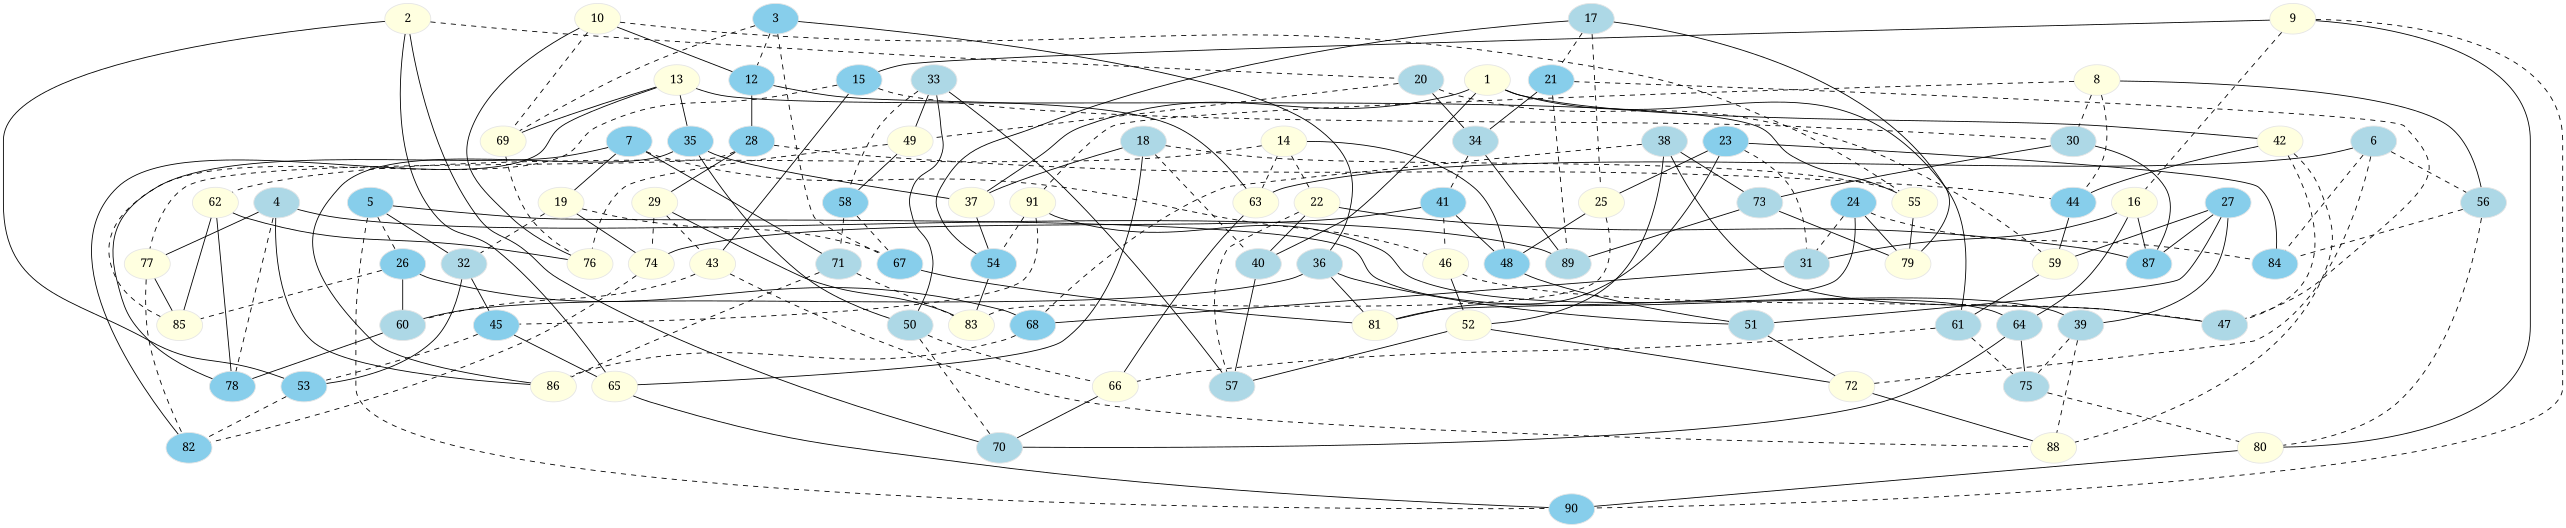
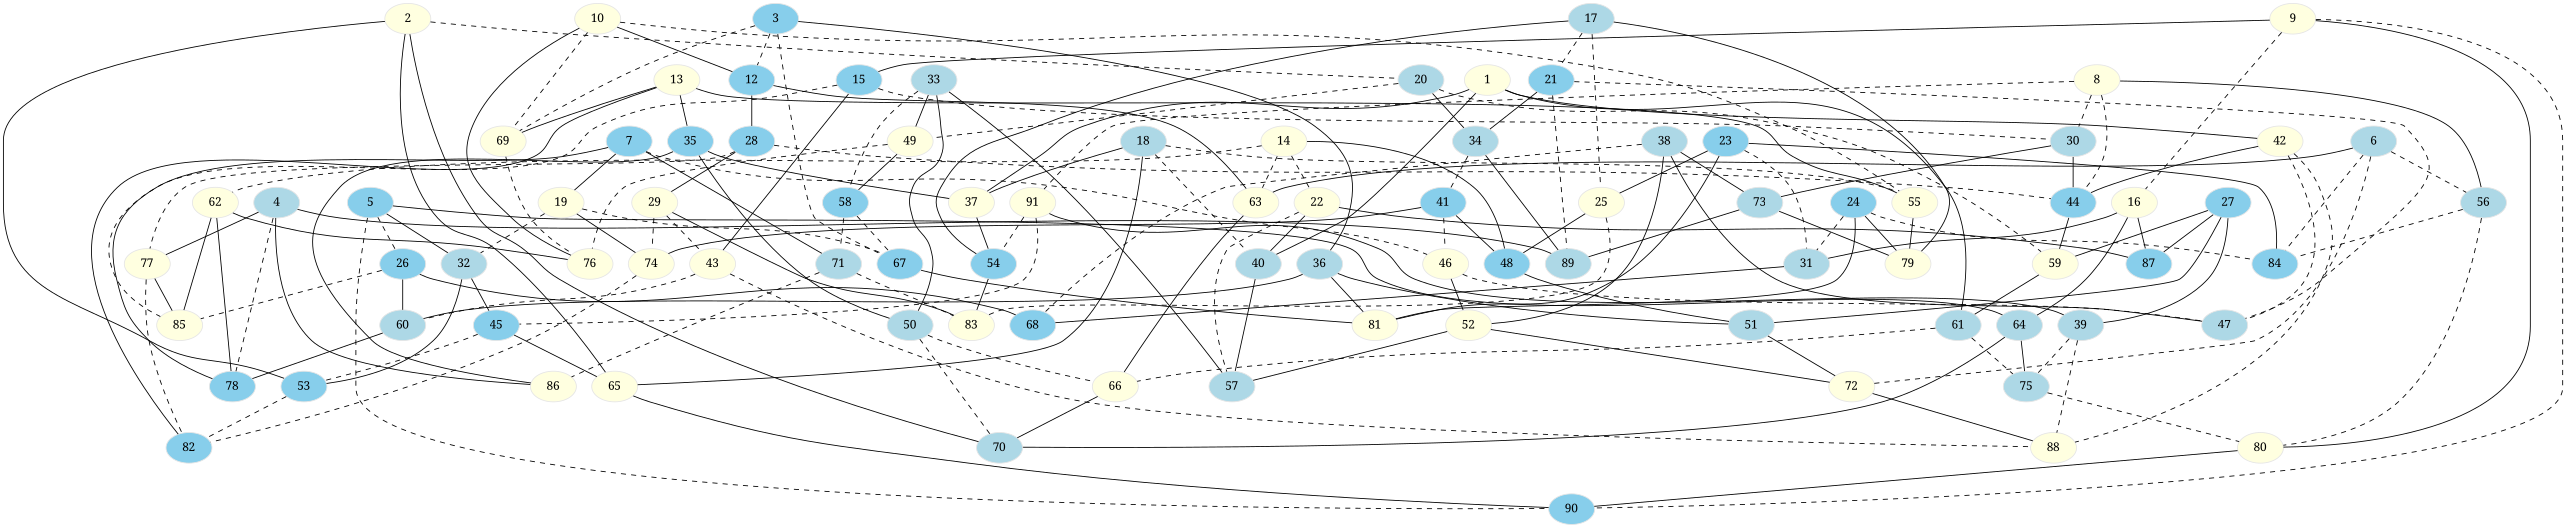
edge "30" -- "87": now "30" -- "44"
edge "68" -- "86": removed
